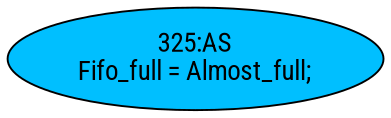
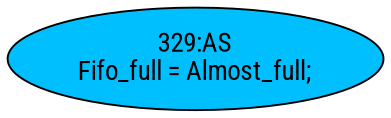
node "325:AS Fifo_full = Almost_full;": label "325:AS Fifo_full = Almost_full;" -> "329:AS Fifo_full = Almost_full;"
